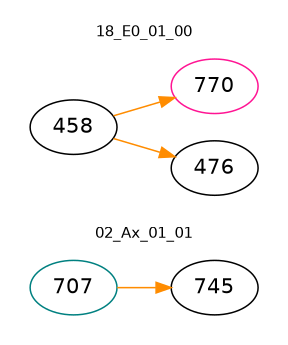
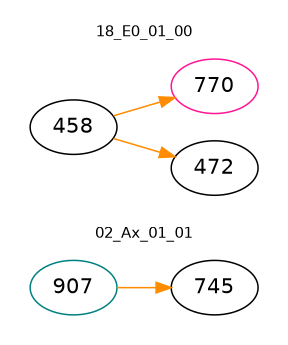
node "476": label "476" -> "472"
node "707": label "707" -> "907"
